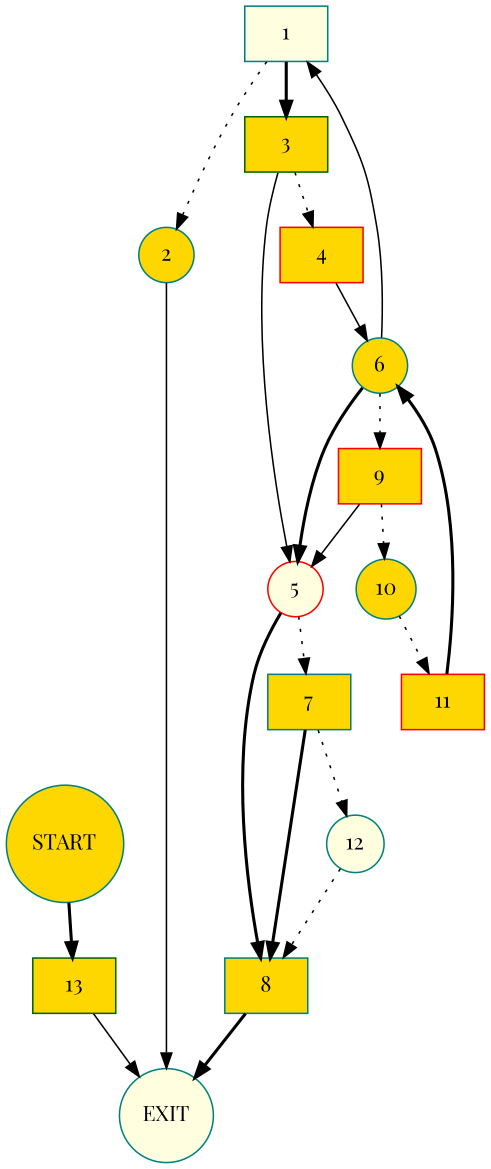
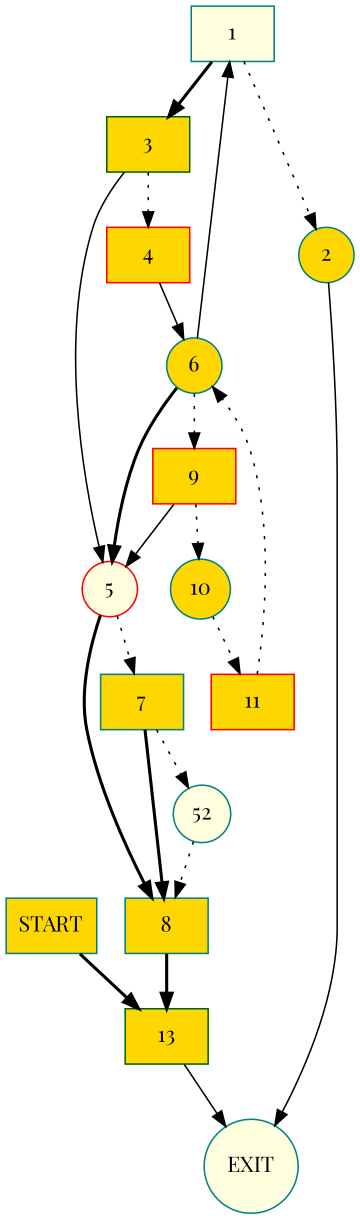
edge "11" -> "6": style bold -> dotted
node "START": shape circle -> box
node "12": label "12" -> "52"
edge "8" -> "EXIT": now "8" -> "13"
